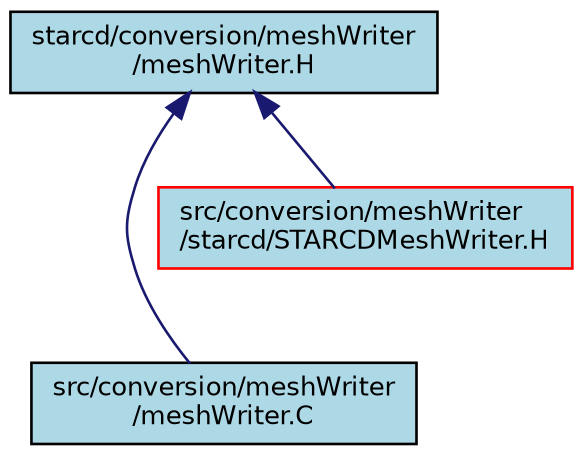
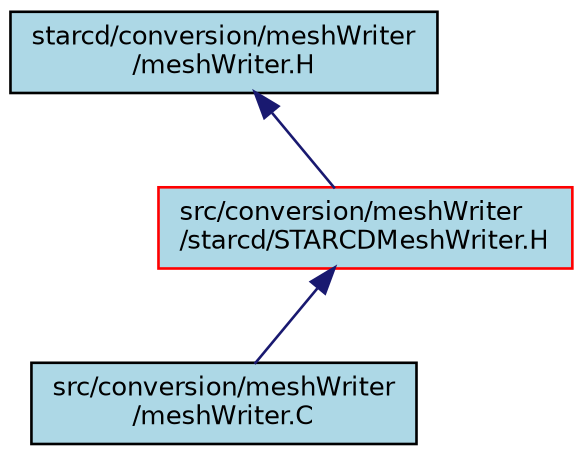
edge "src/conversion/meshWriter /meshWriter.C" -> "starcd/conversion/meshWriter /meshWriter.H": now "src/conversion/meshWriter /meshWriter.C" -> "src/conversion/meshWriter /starcd/STARCDMeshWriter.H"
